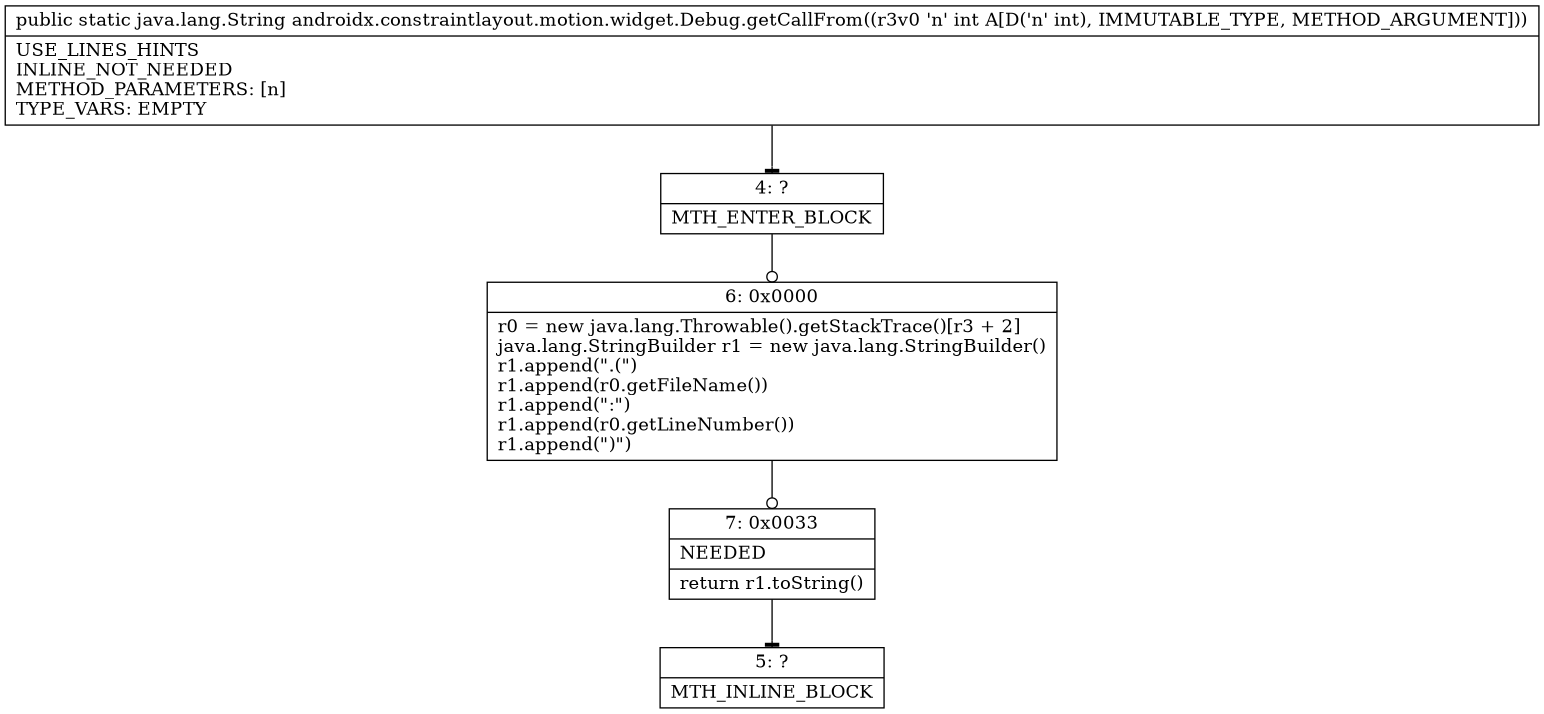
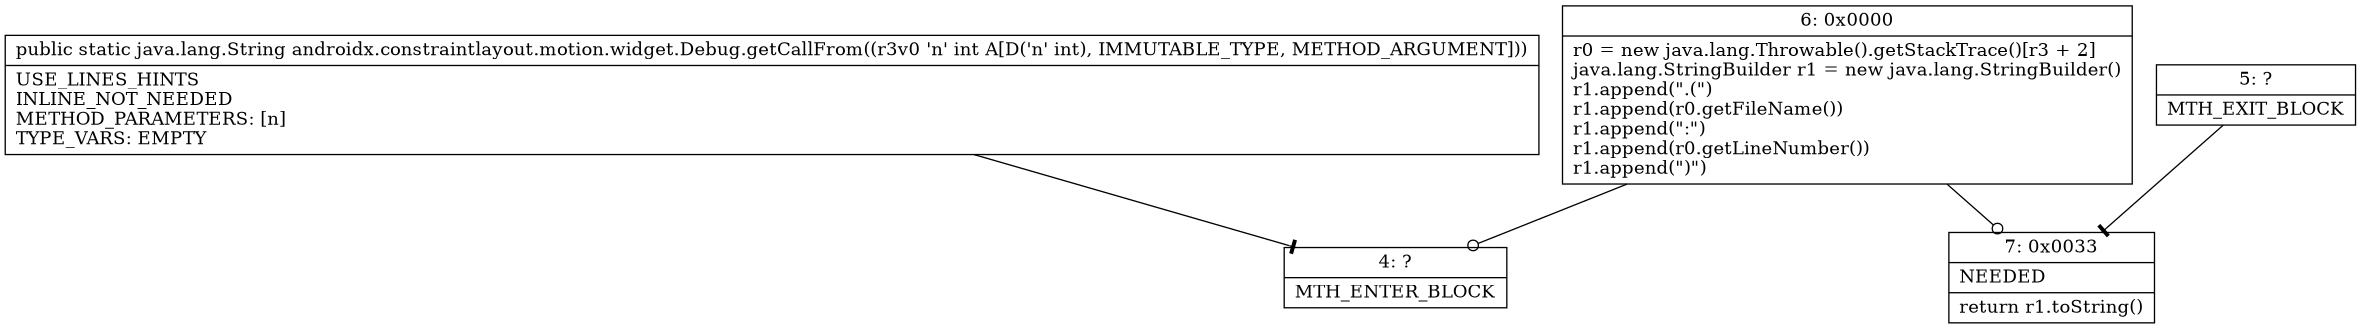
edge "4: ?" -> "6: 0x0000": reversed
edge "7: 0x0033" -> "5: ?": reversed
node "5: ?": text "MTH_INLINE_BLOCK" -> "MTH_EXIT_BLOCK"
